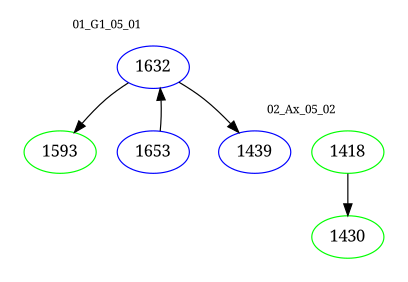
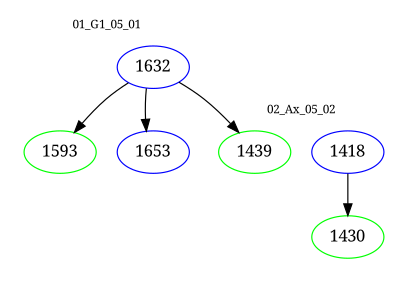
edge "1653" -> "1632": reversed
node "1439": color blue -> green
node "1418": color green -> blue
